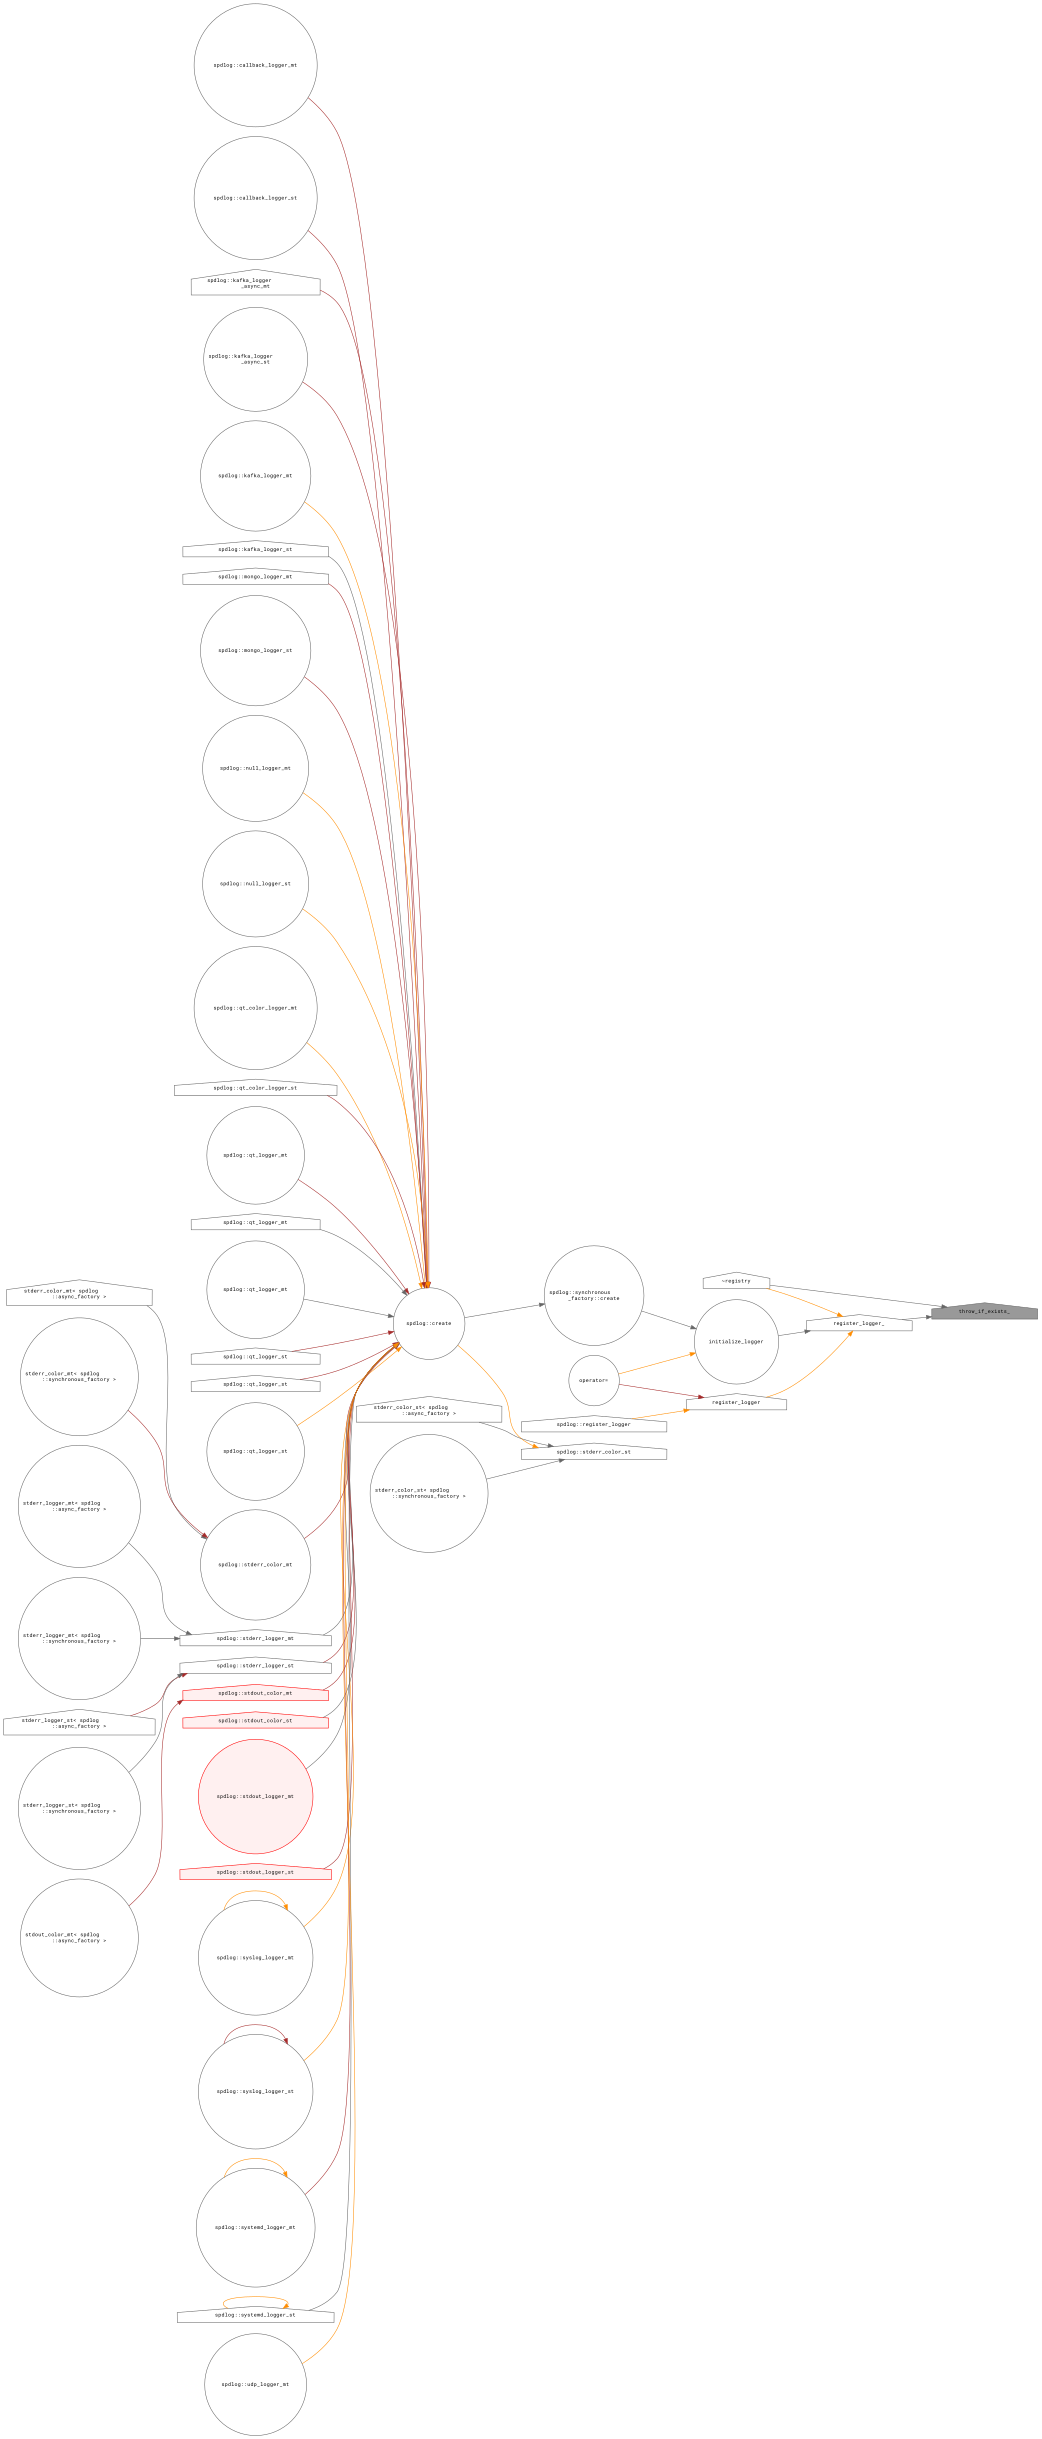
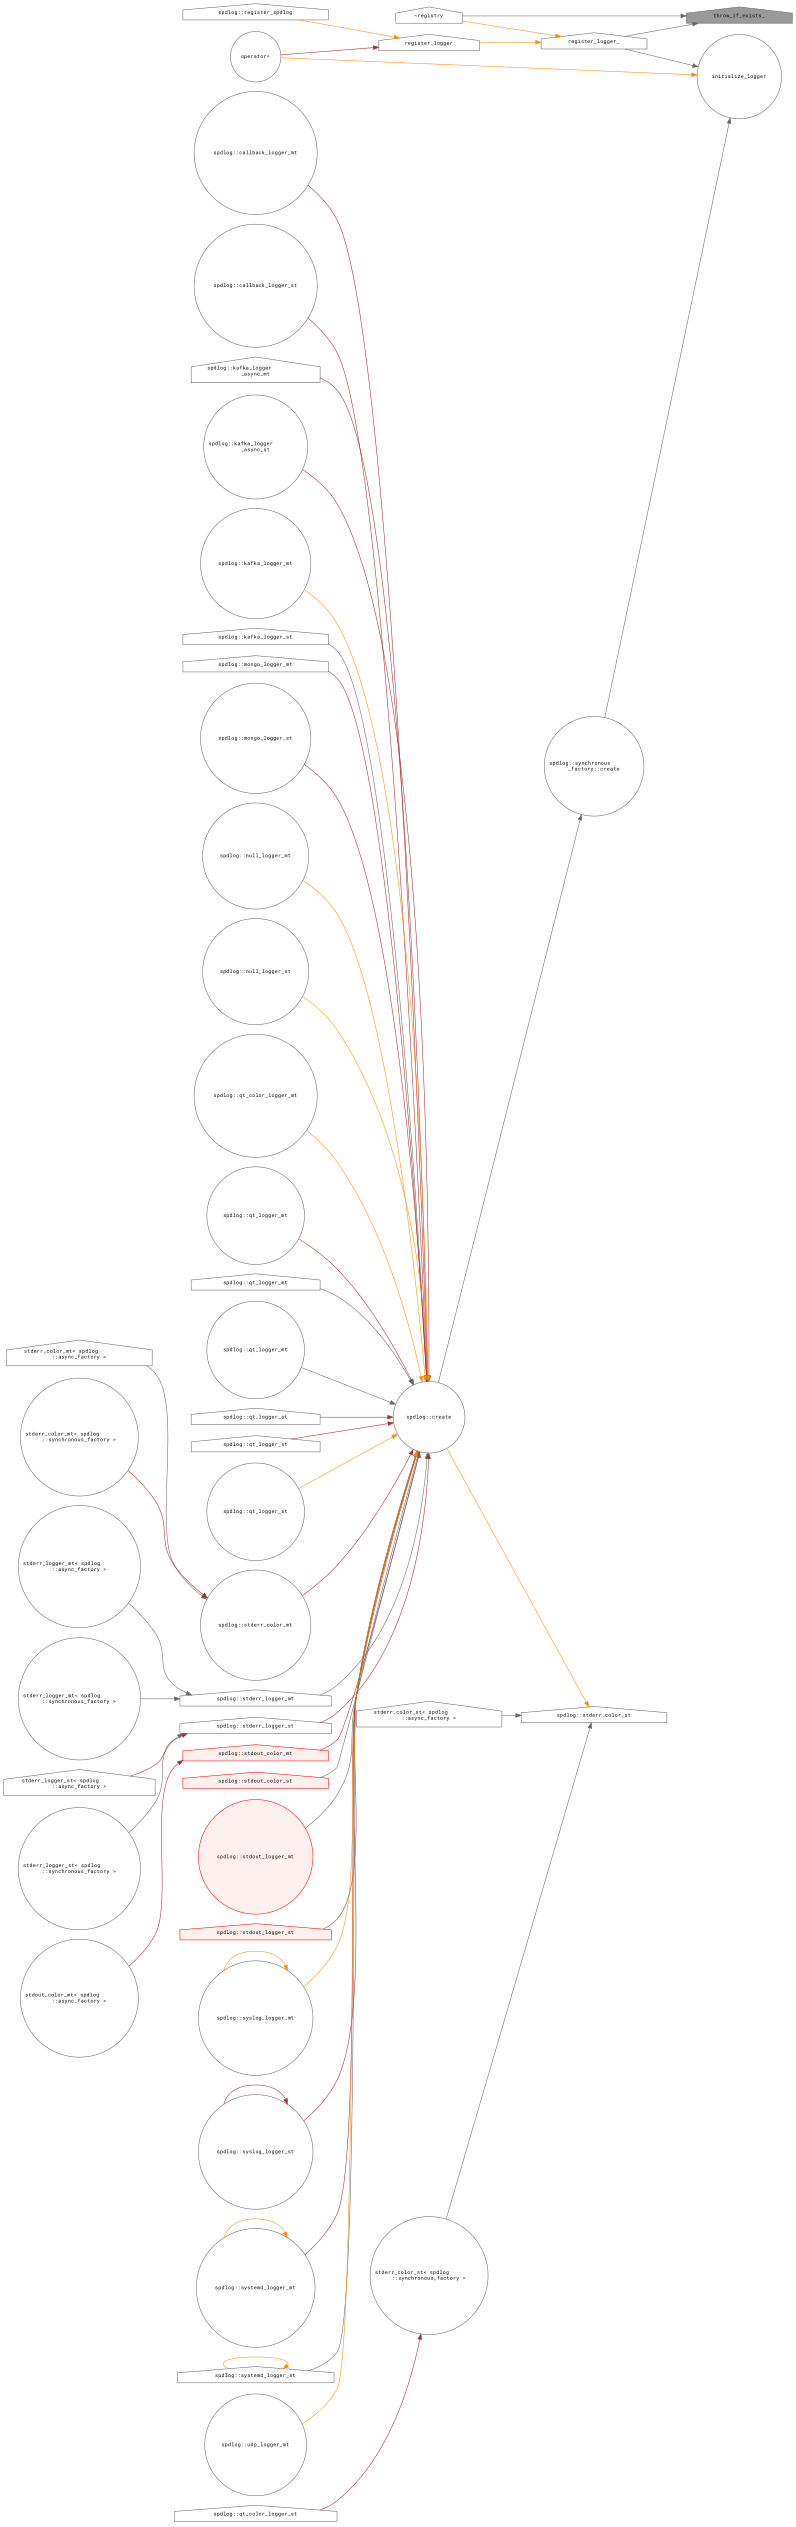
edge "spdlog::qt_color_logger_st" -> "spdlog::create": now "spdlog::qt_color_logger_st" -> "stderr_color_st< spdlog ::synchronous_factory >"
edge "initialize_logger" -> "register_logger_": reversed
node "spdlog::register_logger": label "spdlog::register_logger" -> "spdlog::register_spdlog"
edge "spdlog::syslog_logger_st" -> "spdlog::create": color darkorange -> brown
